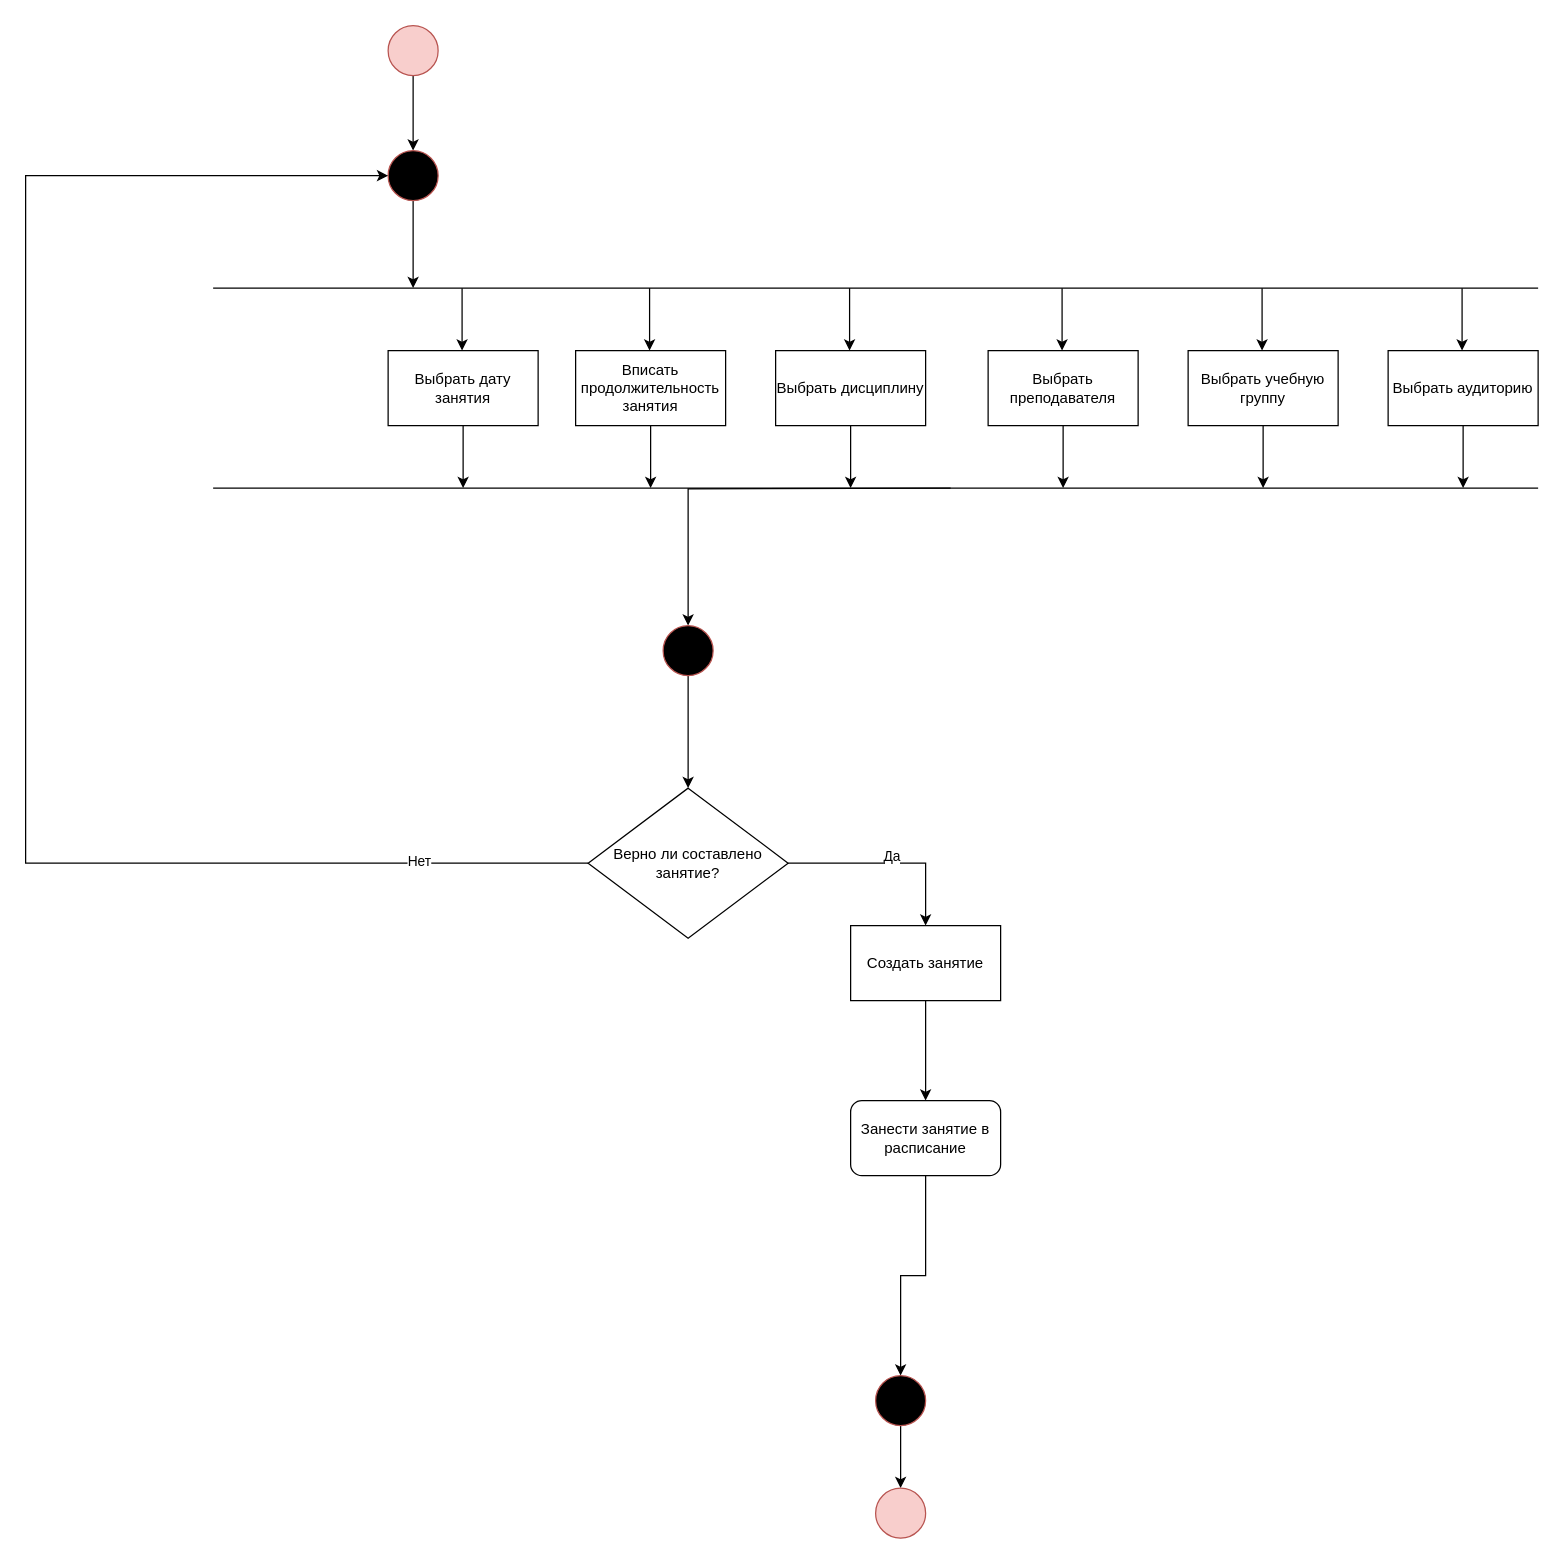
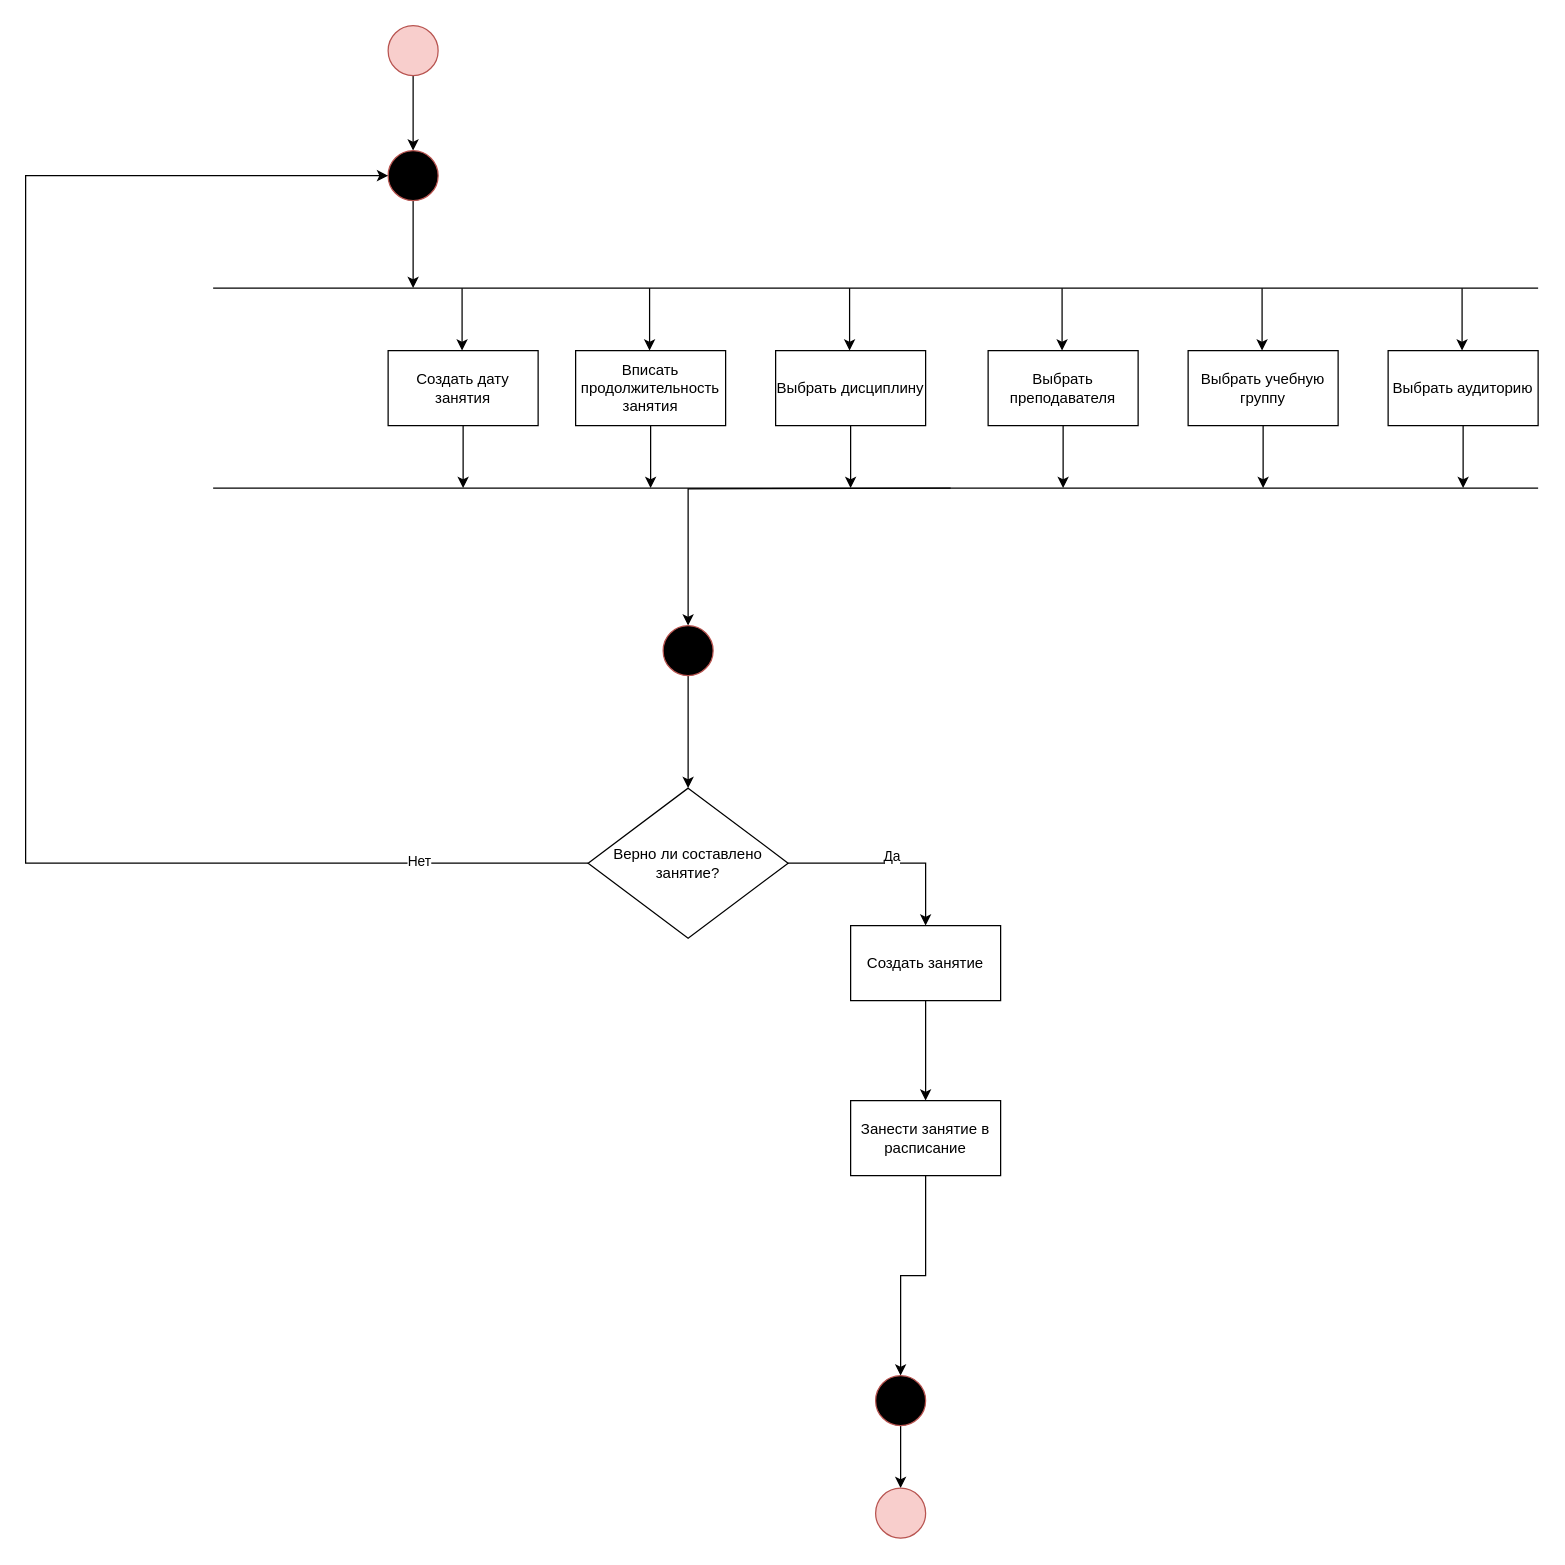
node "Выбрать дату занятия": label "Выбрать дату занятия" -> "Создать дату занятия"
node "Занести занятие в расписание": shape rounded rectangle -> rectangle
